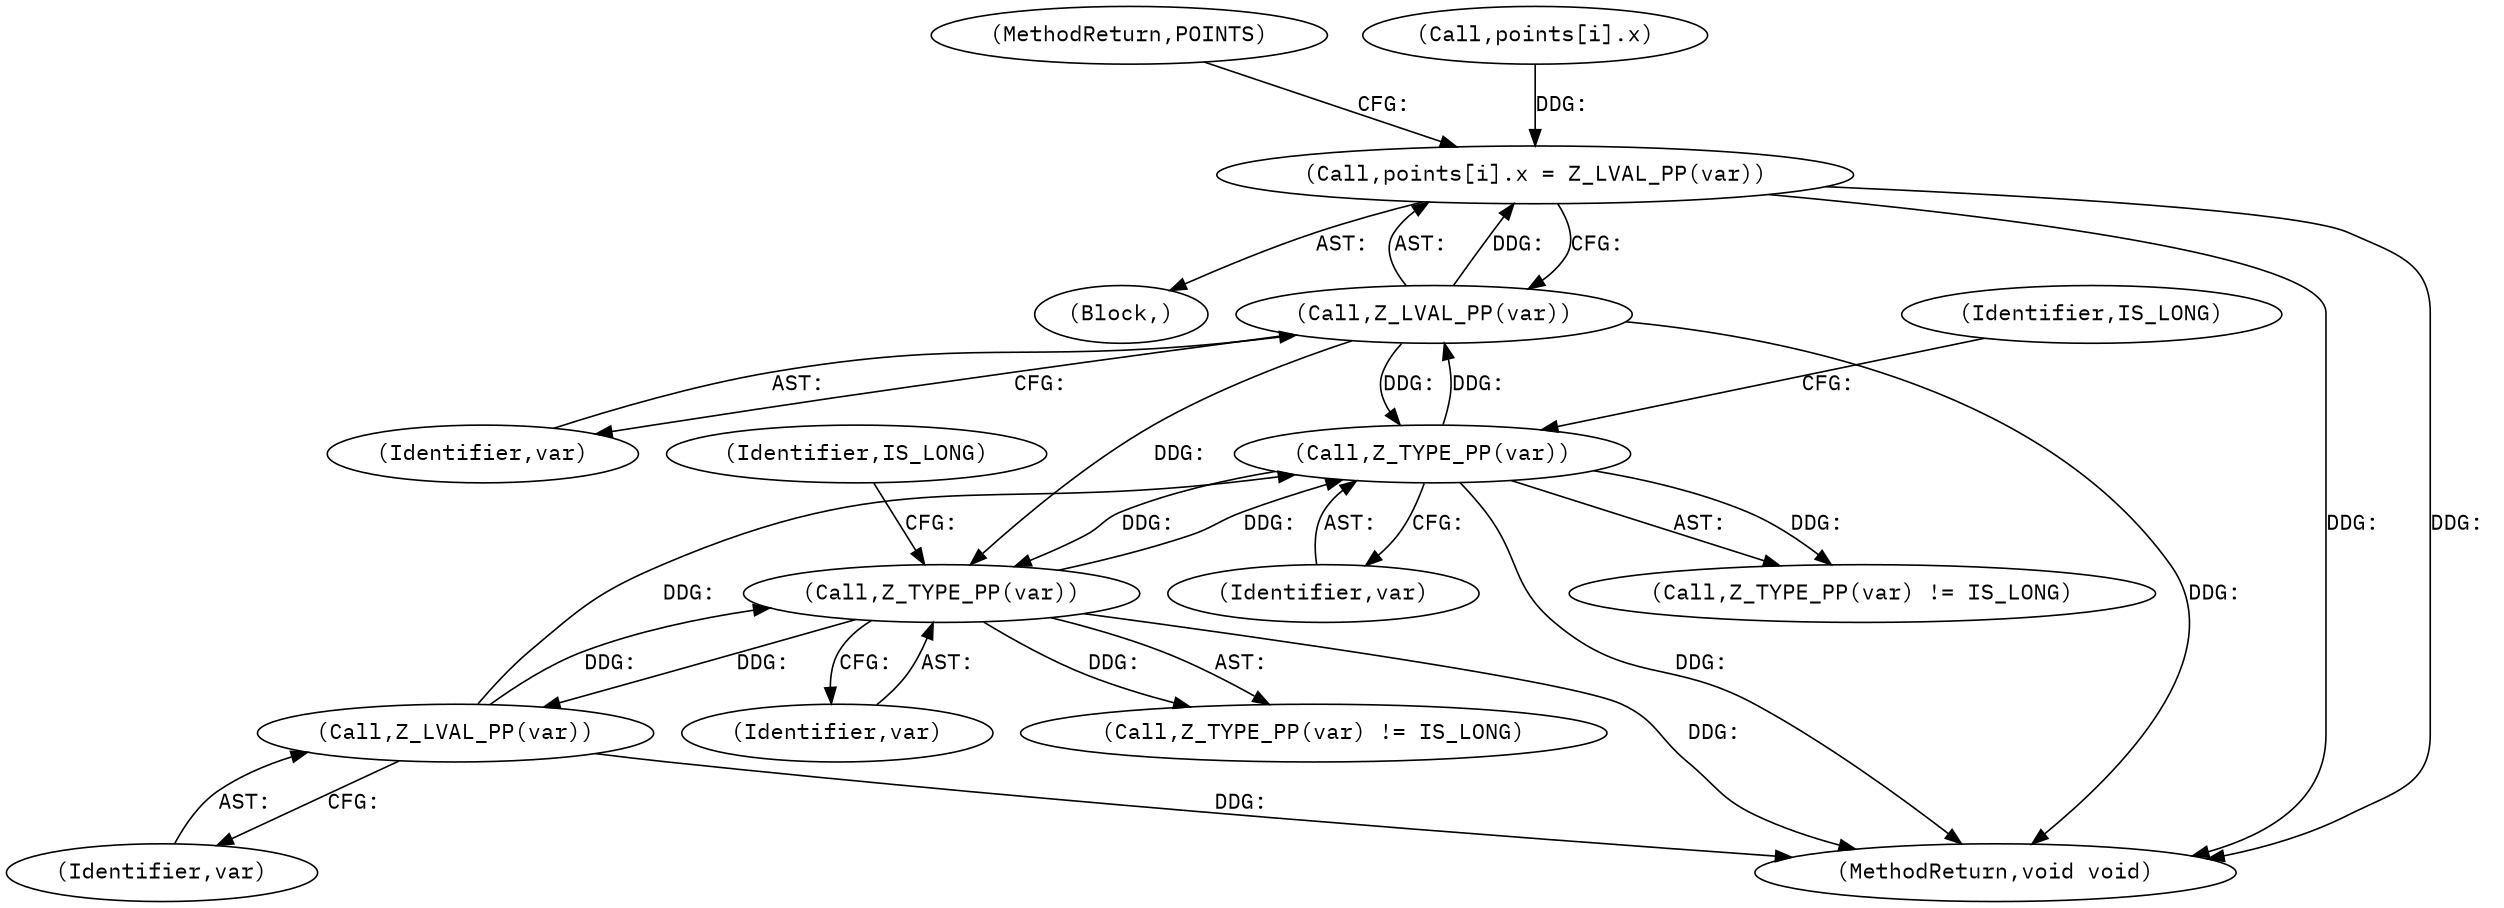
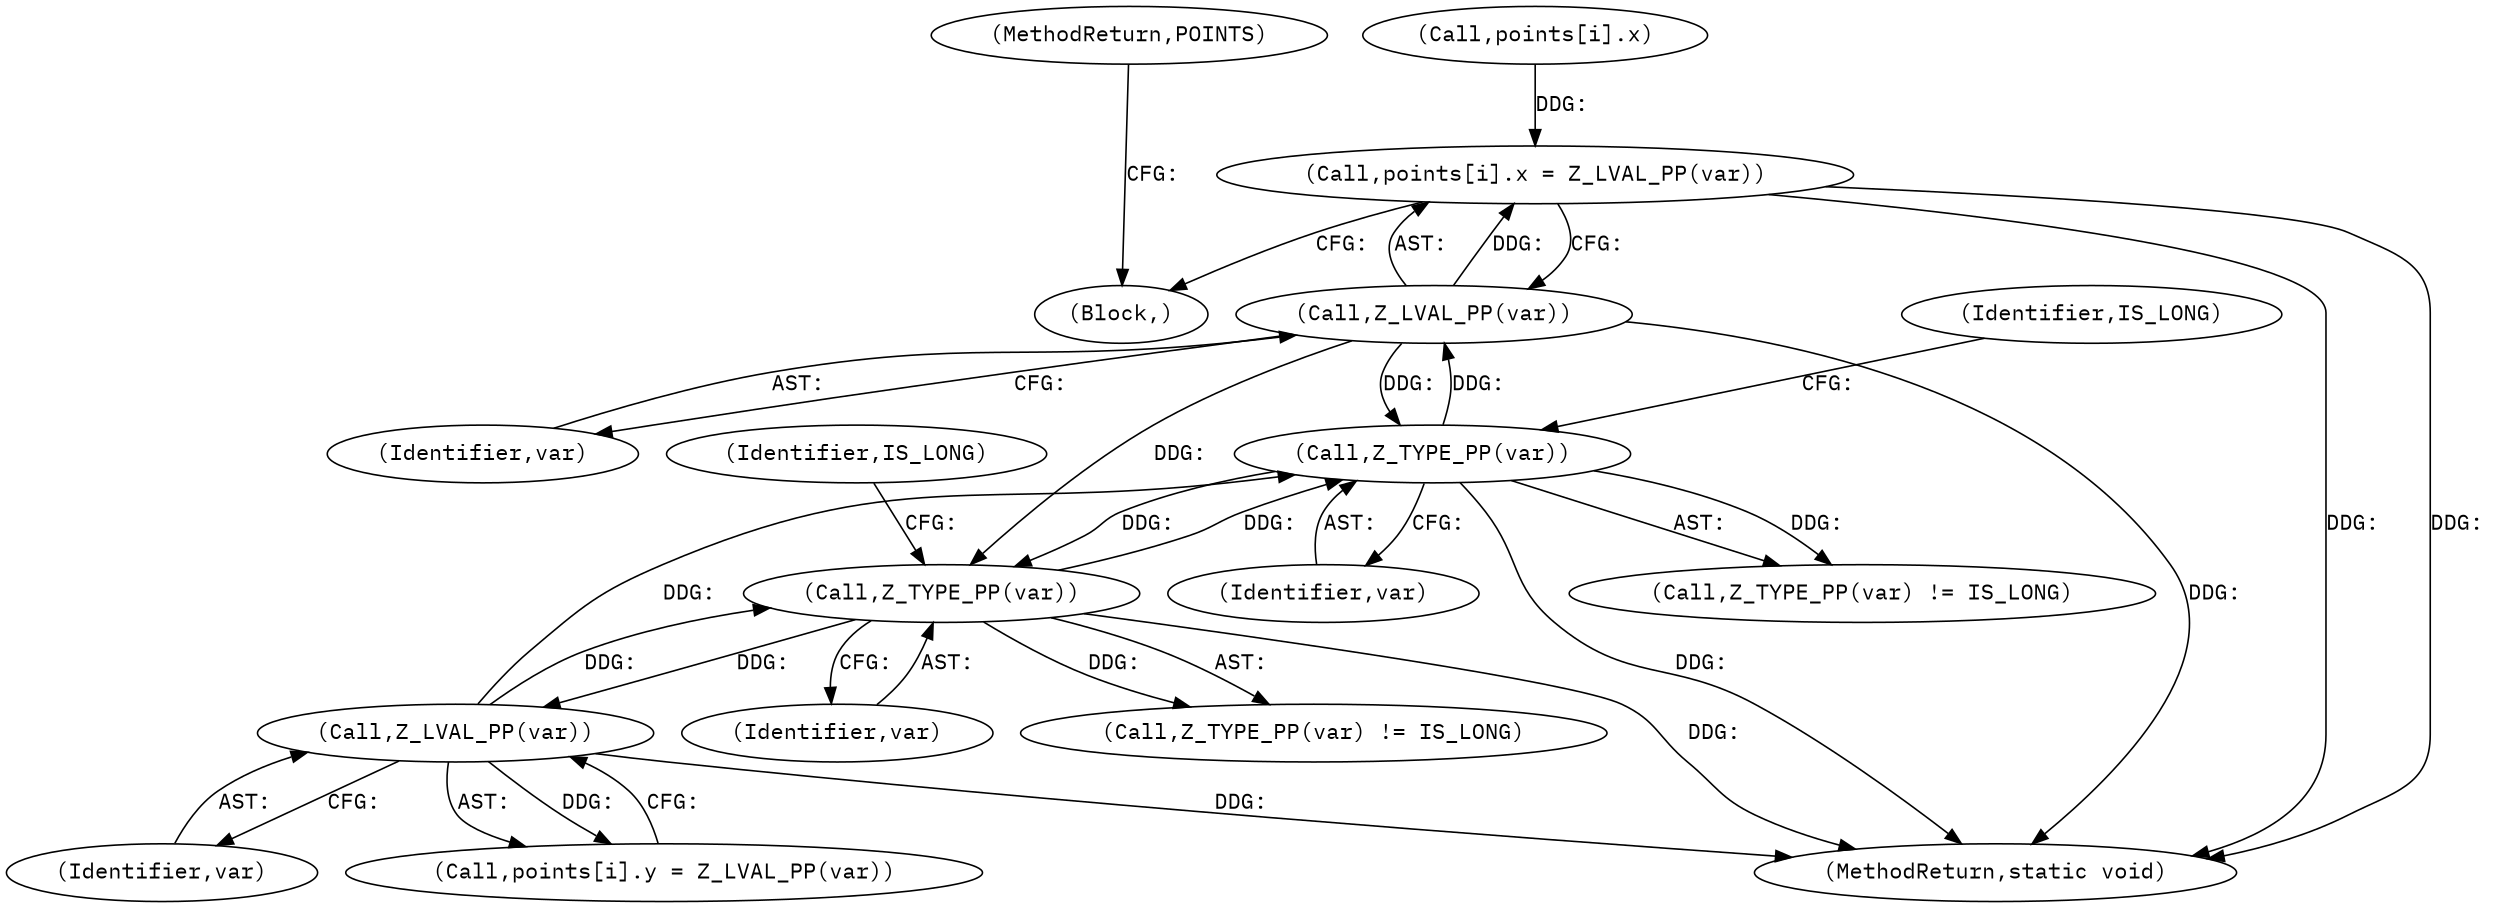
edge "(MethodReturn,POINTS)" -> "(Call,points[i].x = Z_LVAL_PP(var))": now "(MethodReturn,POINTS)" -> "(Block,)"
edge "(Call,points[i].x = Z_LVAL_PP(var))" -> "(Block,)": label "AST: " -> "CFG: "
node "(Call,points[i].y = Z_LVAL_PP(var))": added
node "(MethodReturn,void void)": label "(MethodReturn,void void)" -> "(MethodReturn,static void)"
